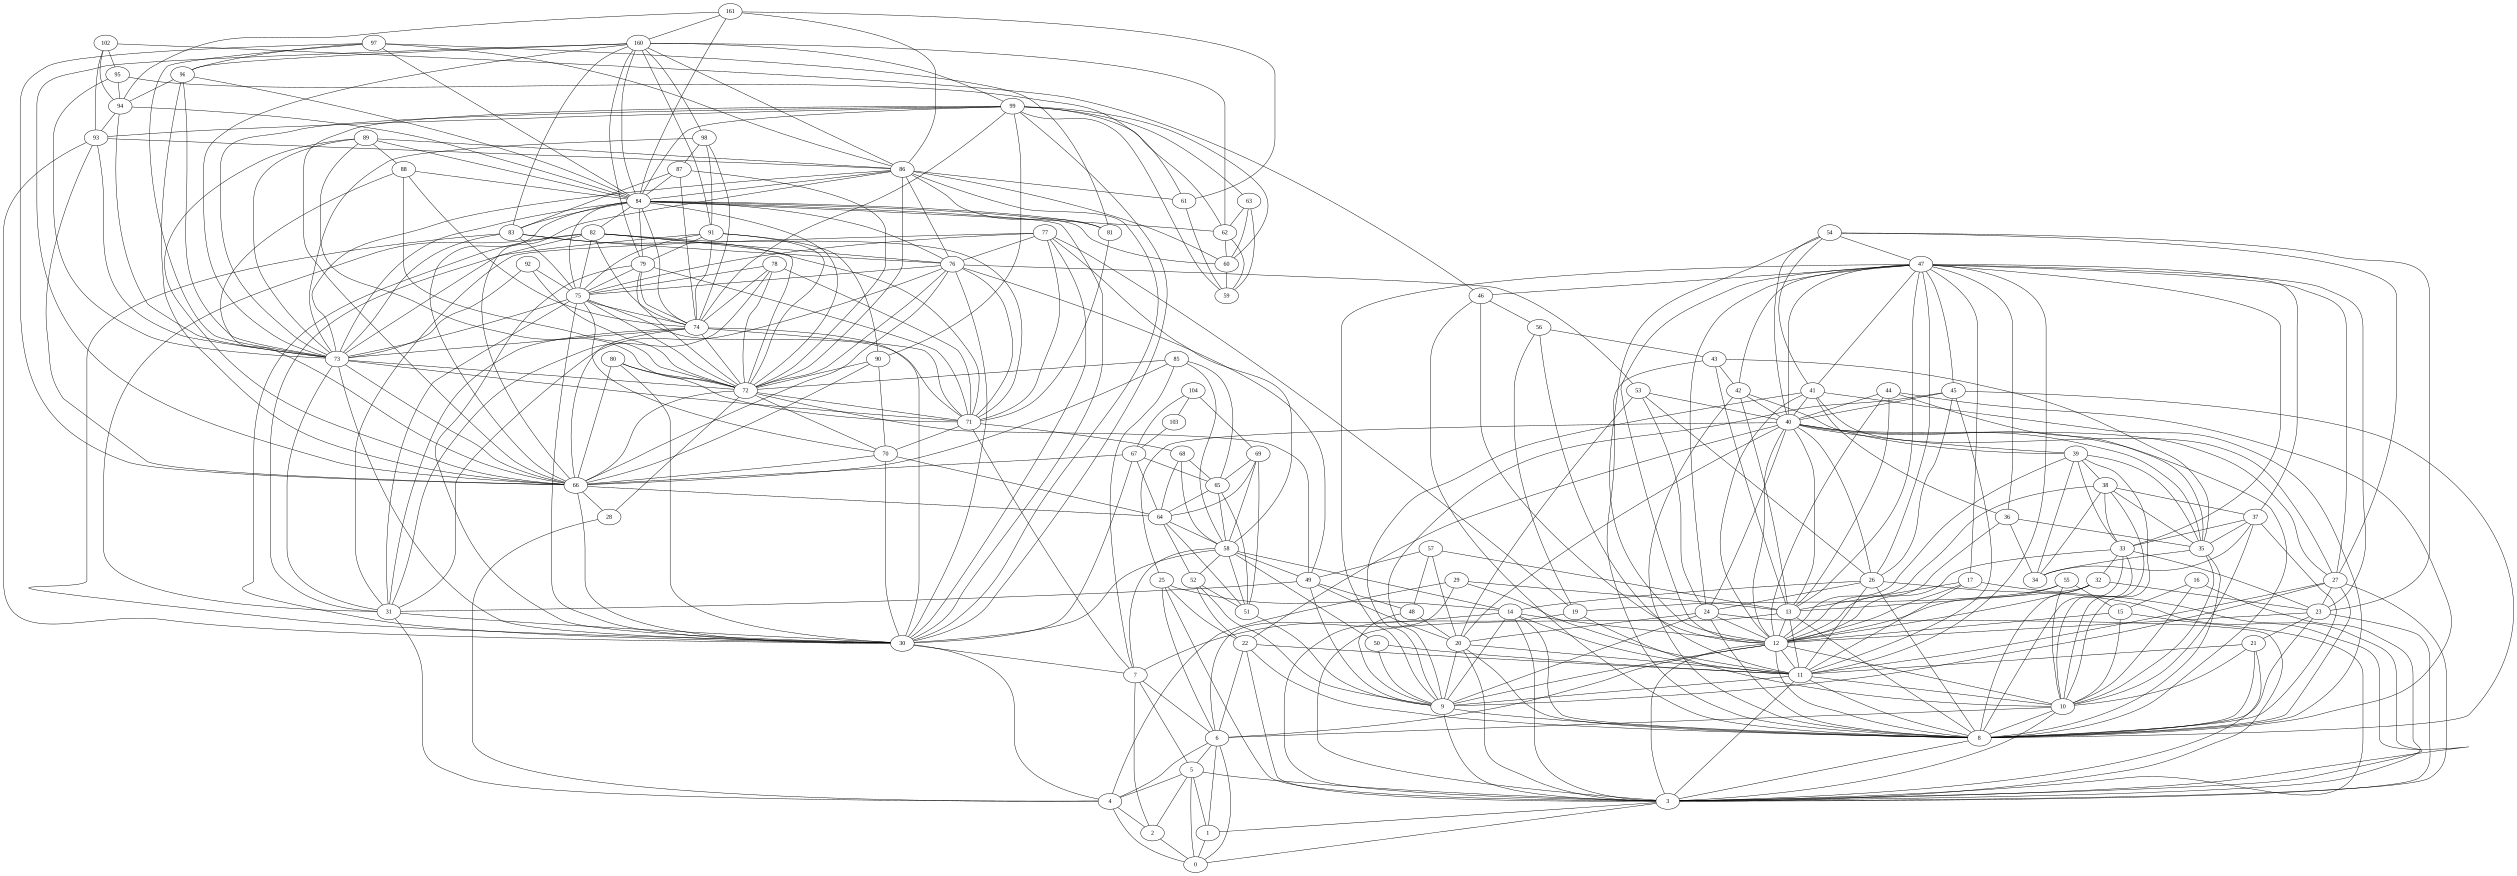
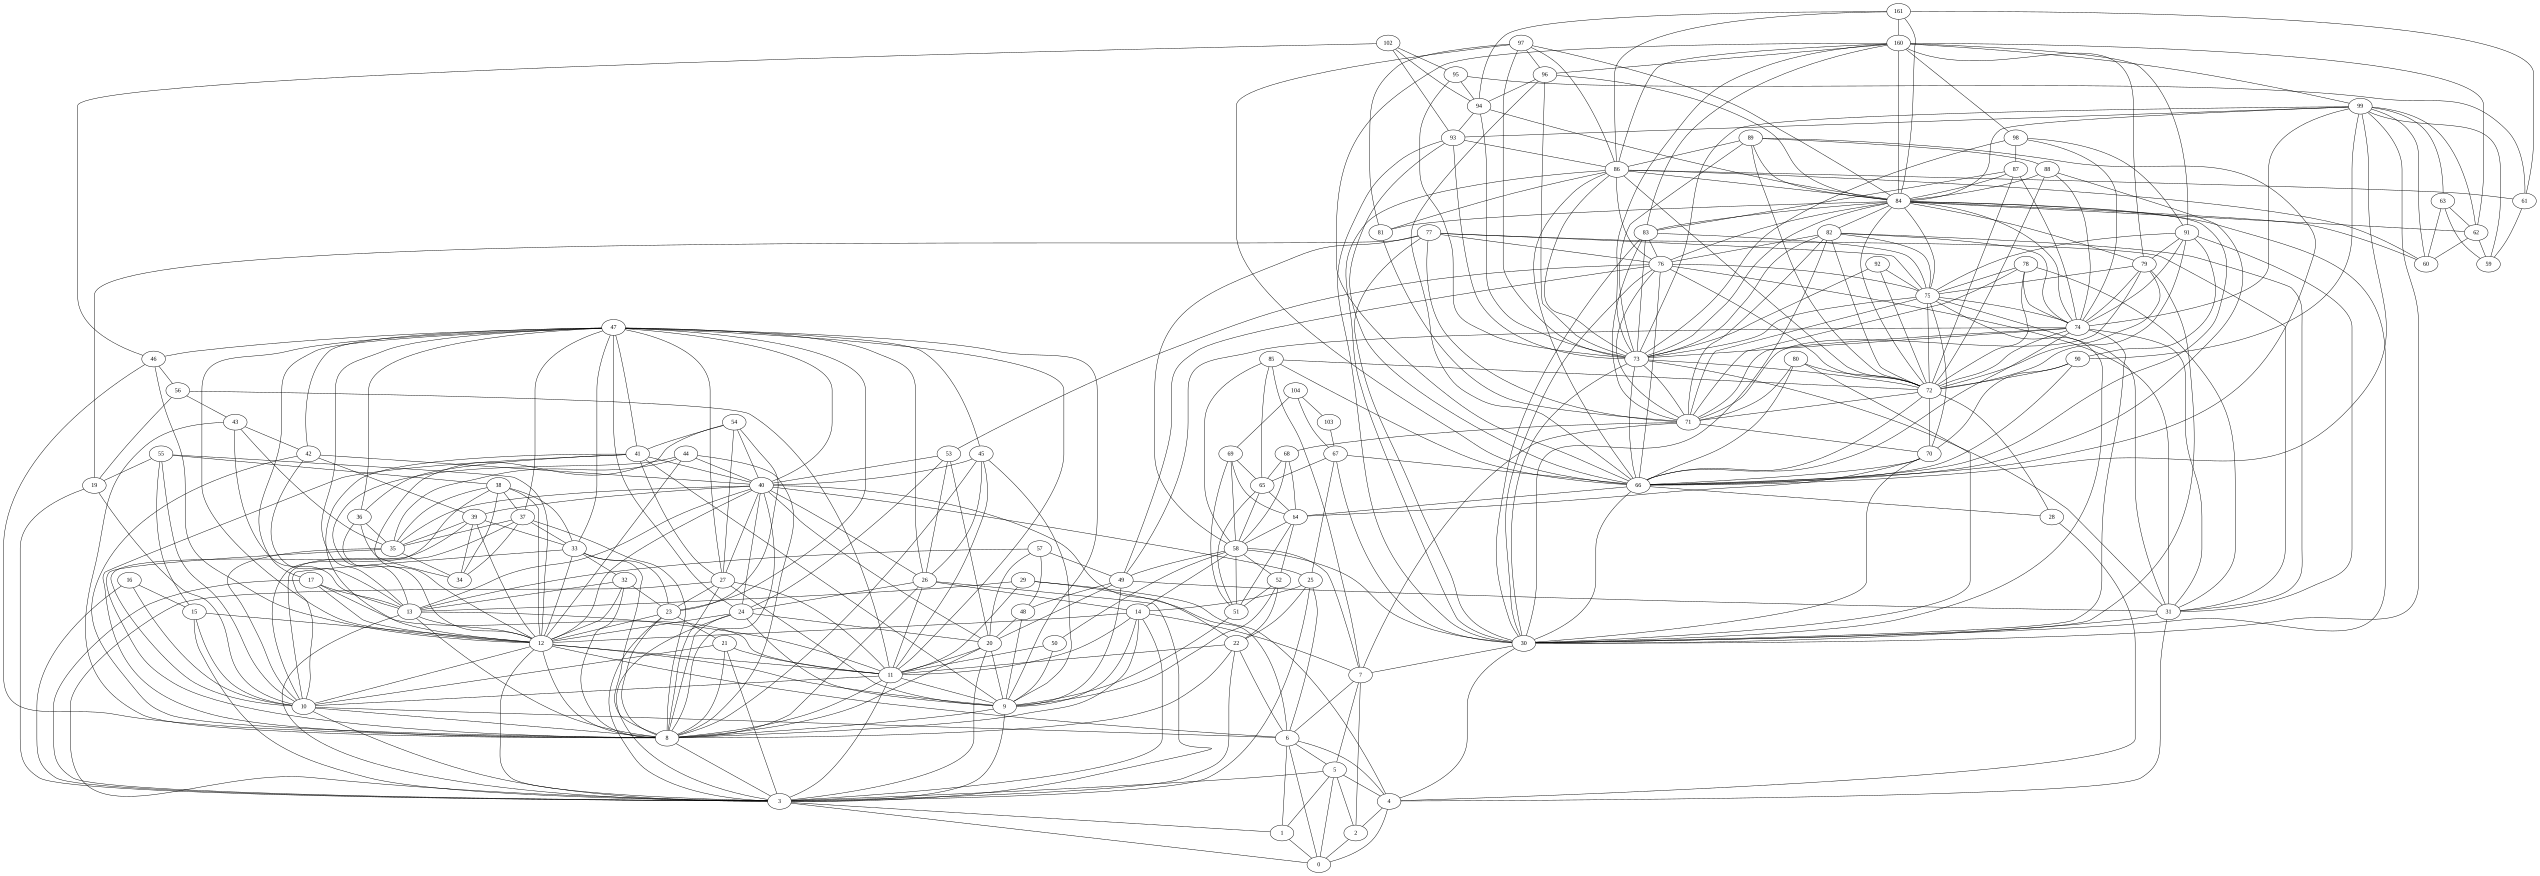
edge "54" -- "47": removed
edge "60" -- "59": removed
edge "72" -- "49": now "74" -- "49"
edge "39" -- "38": now "55" -- "38"
edge "67" -- "64": now "67" -- "25"
